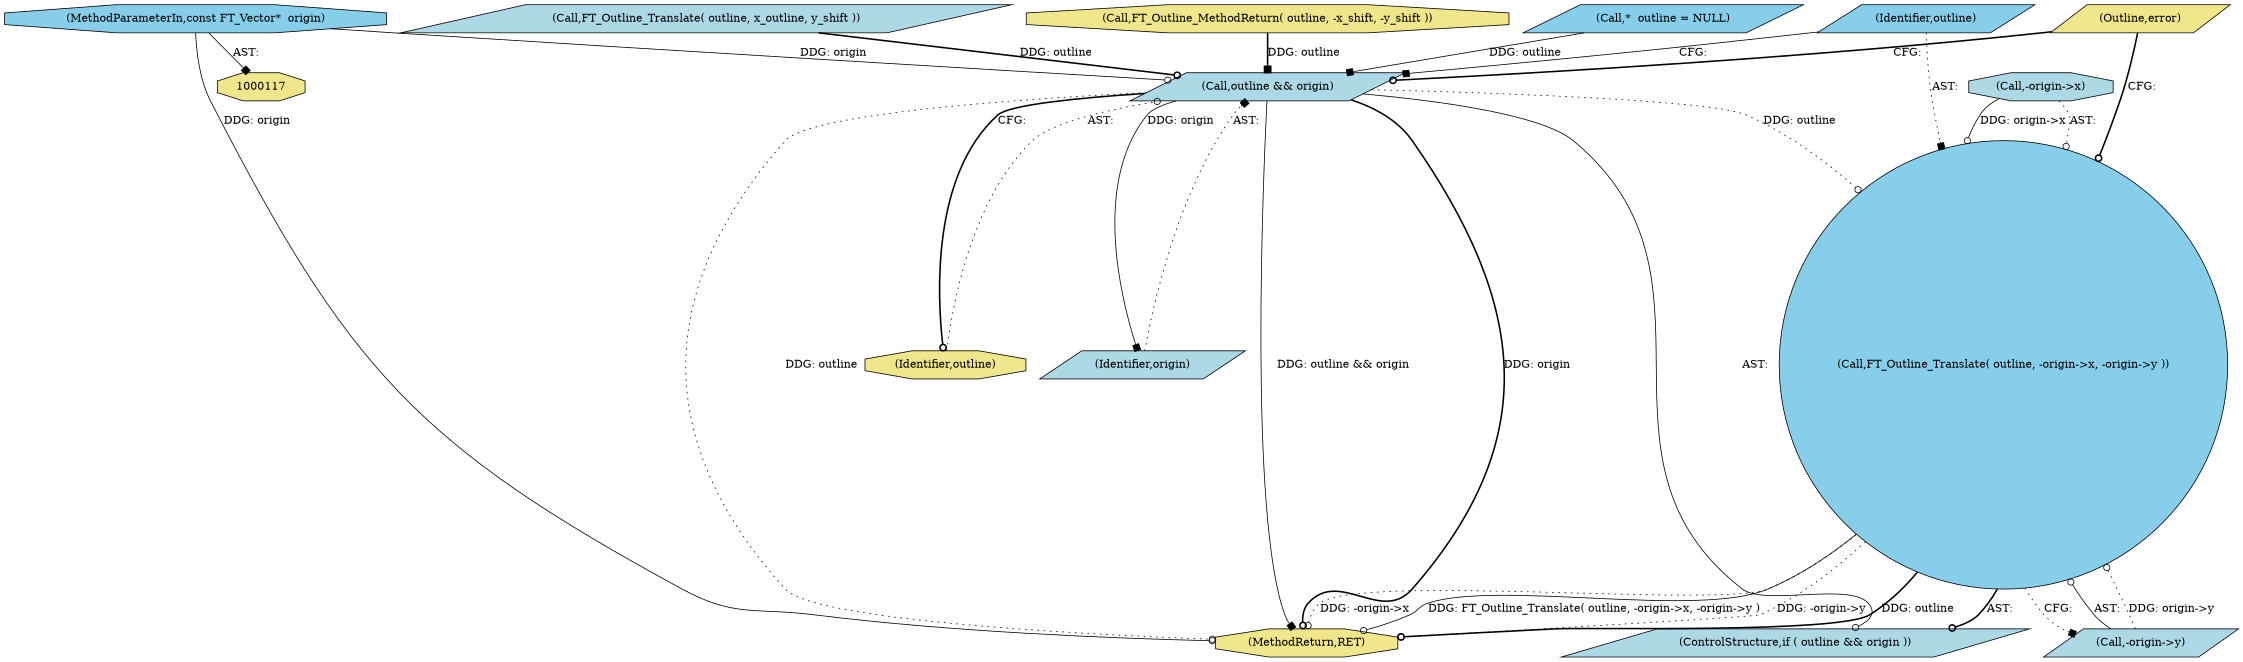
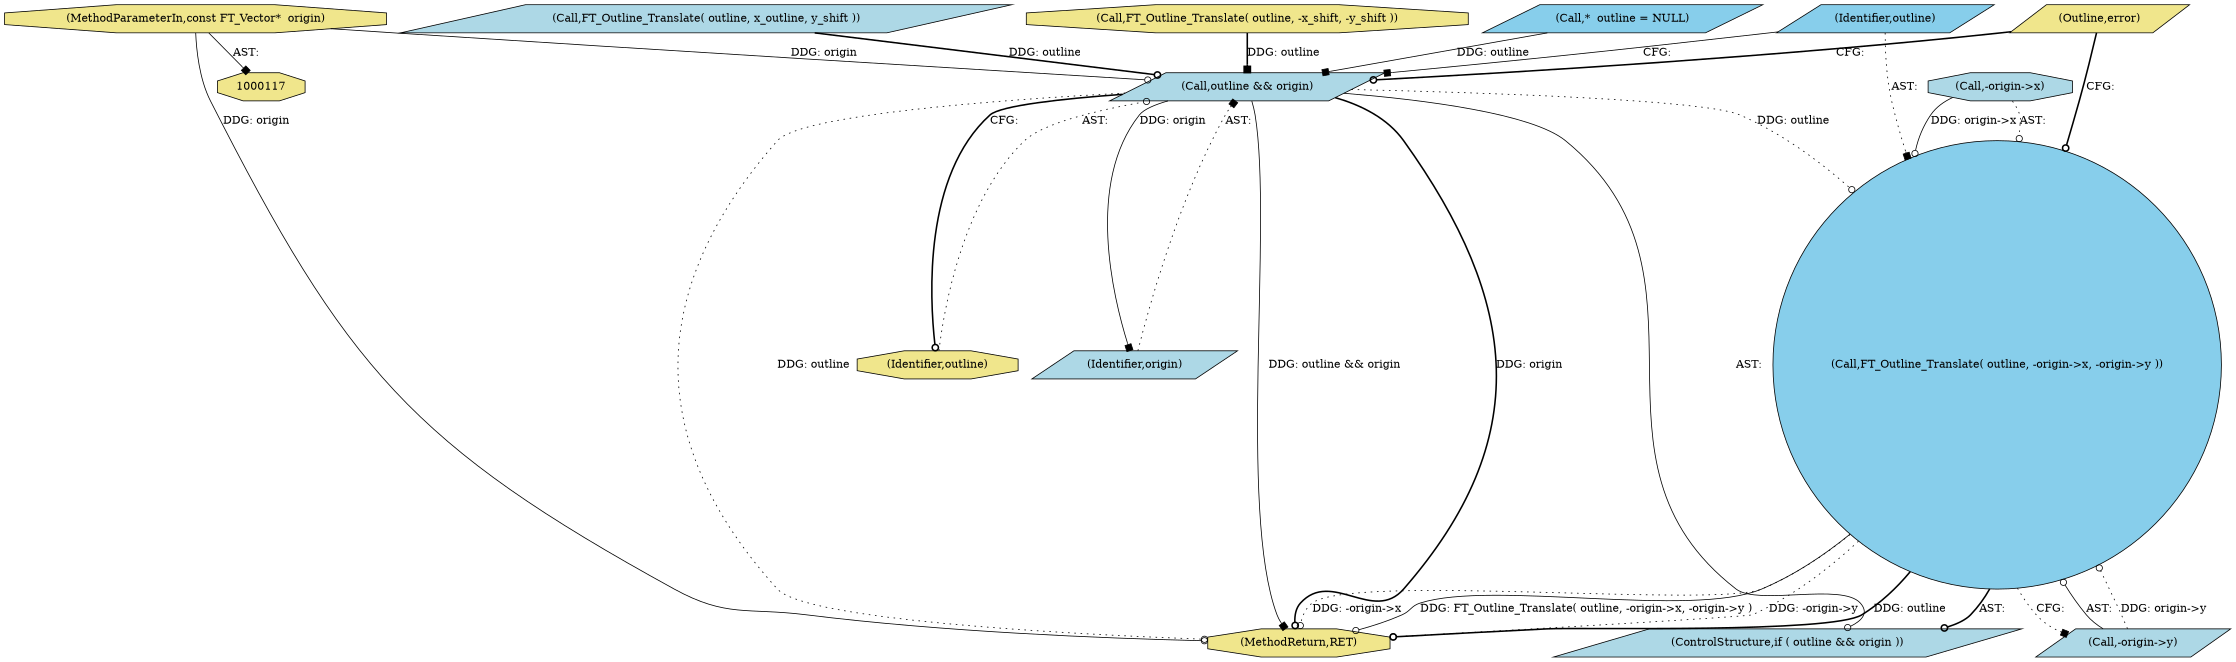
node "(MethodParameterIn,const FT_Vector*  origin)": fillcolor skyblue -> khaki
node "(Call,FT_Outline_MethodReturn( outline, -x_shift, -y_shift ))": label "(Call,FT_Outline_MethodReturn( outline, -x_shift, -y_shift ))" -> "(Call,FT_Outline_Translate( outline, -x_shift, -y_shift ))"
